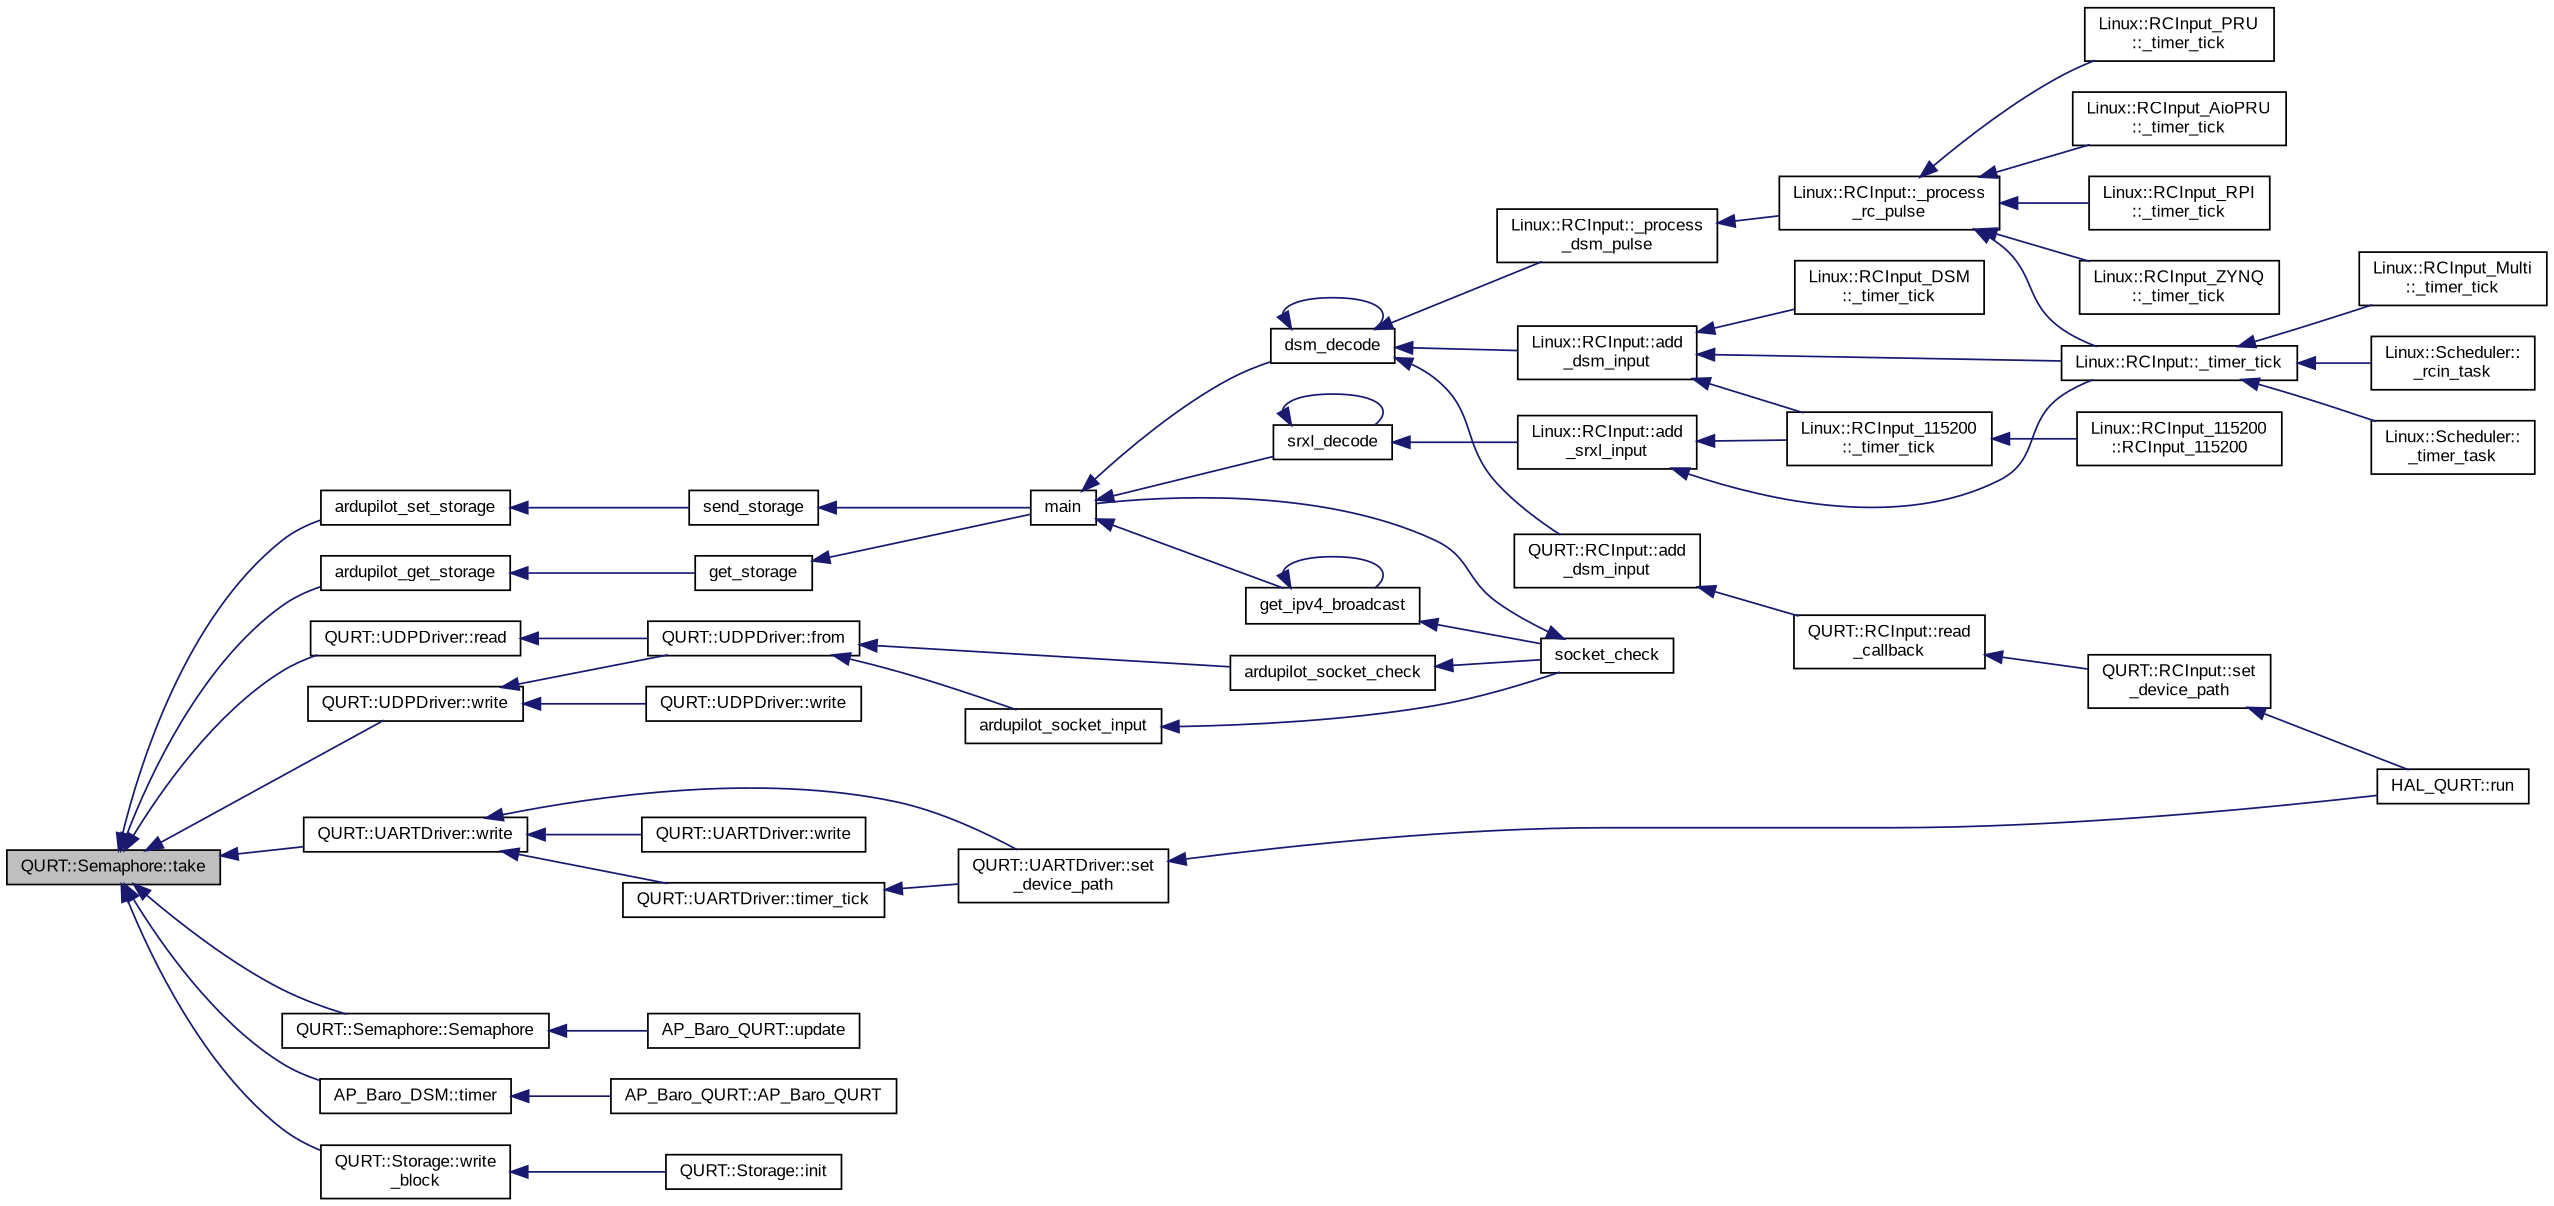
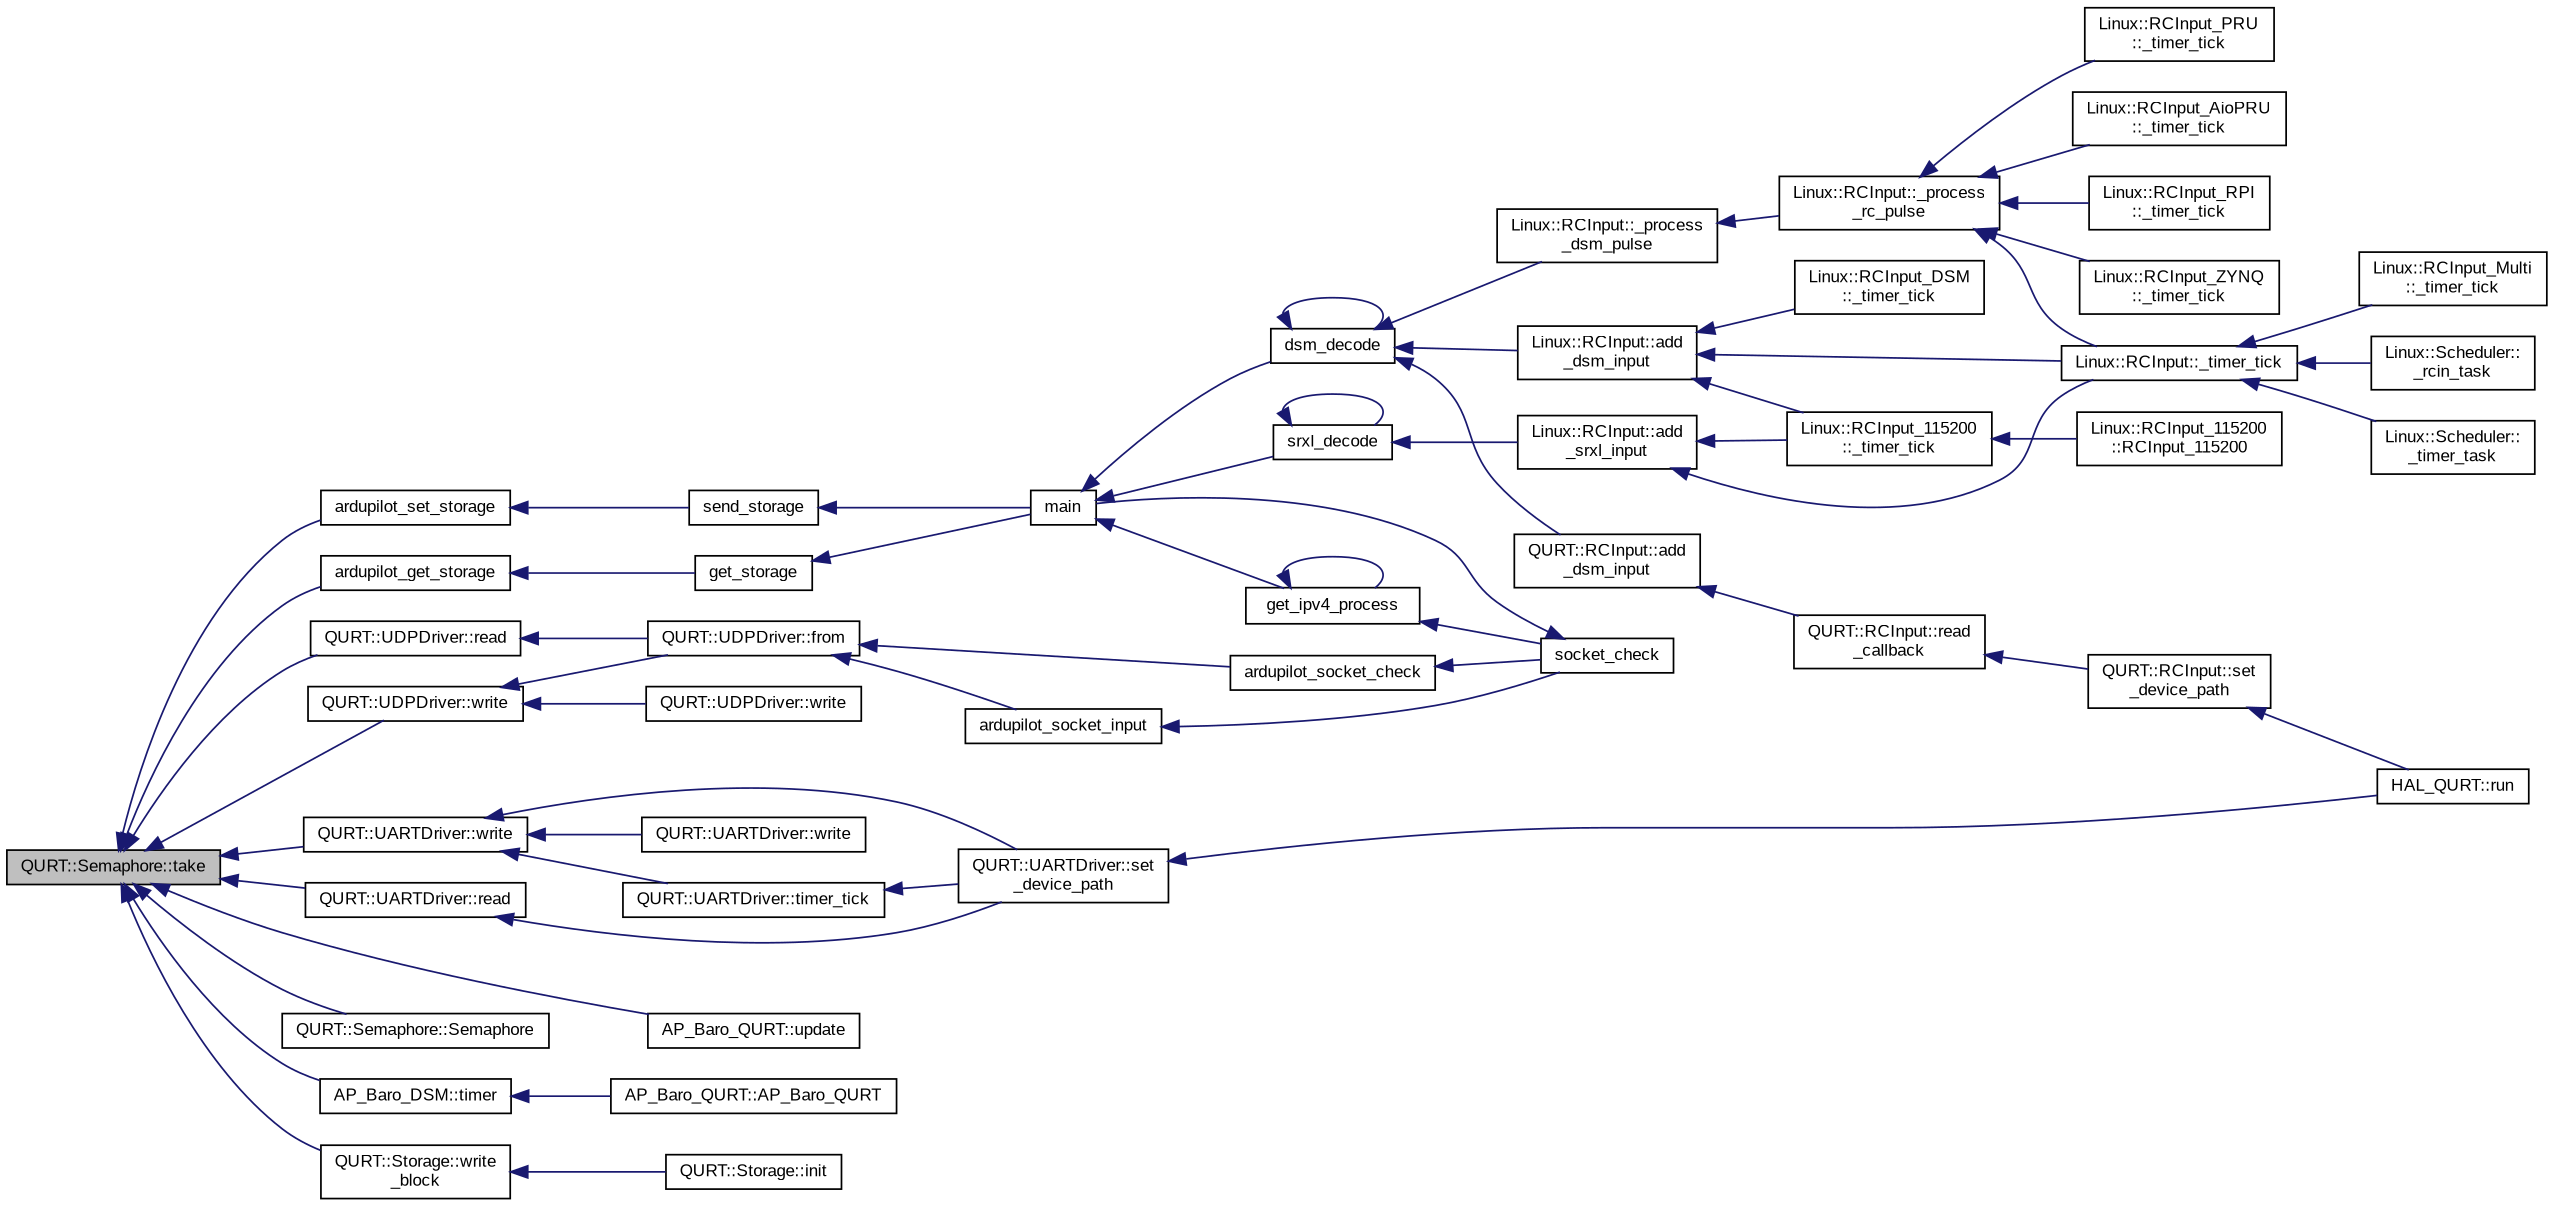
node "get_ipv4_broadcast": label "get_ipv4_broadcast" -> "get_ipv4_process"
node "QURT::UARTDriver::read": added
edge "AP_Baro_QURT::update" -> "QURT::Semaphore::Semaphore": now "AP_Baro_QURT::update" -> "QURT::Semaphore::take"
